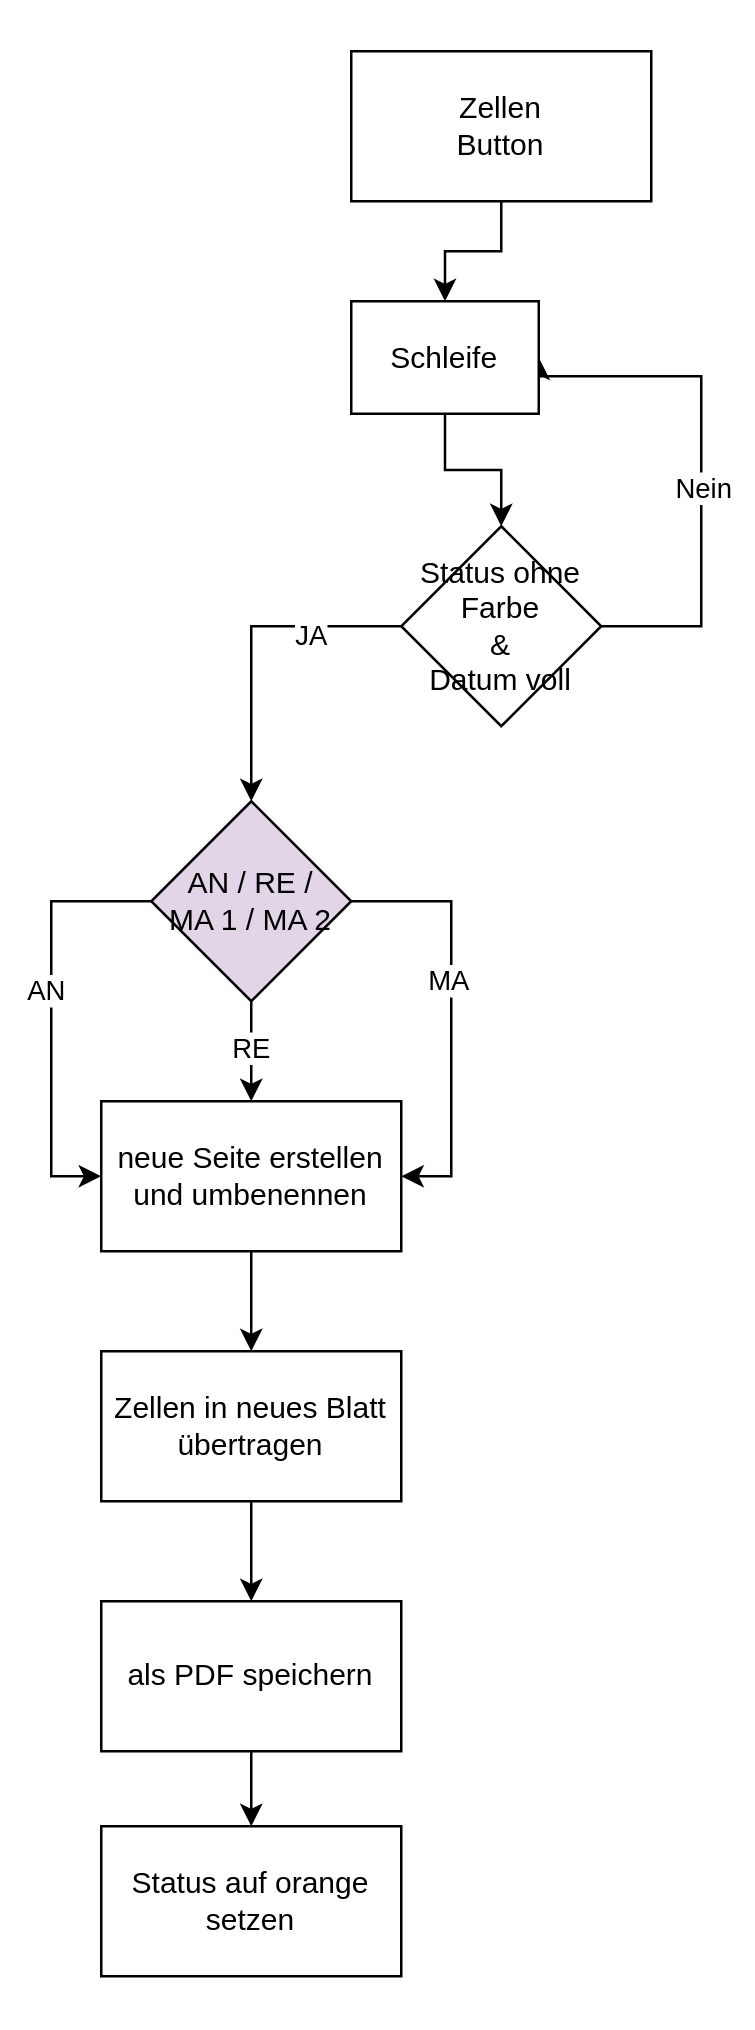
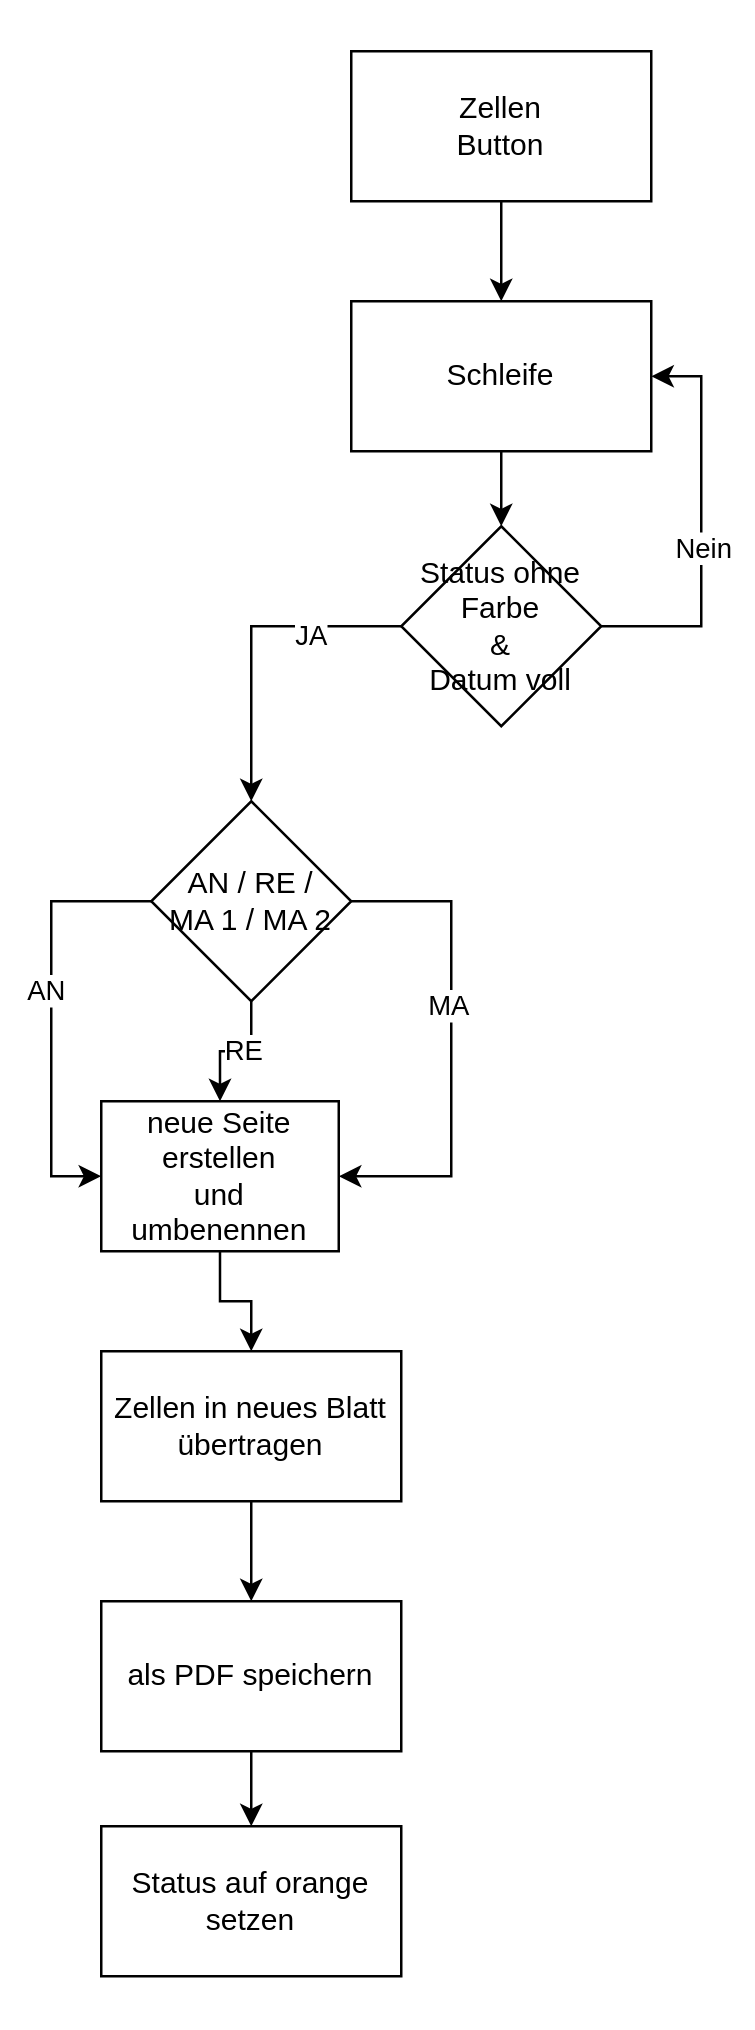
node "Schleife": size 188x113 -> 300x150
node "AN / RE / MA 1 / MA 2": fillcolor #e1d5e7 -> #ffffff
node "neue Seite erstellen und umbenennen": size 300x150 -> 238x150
